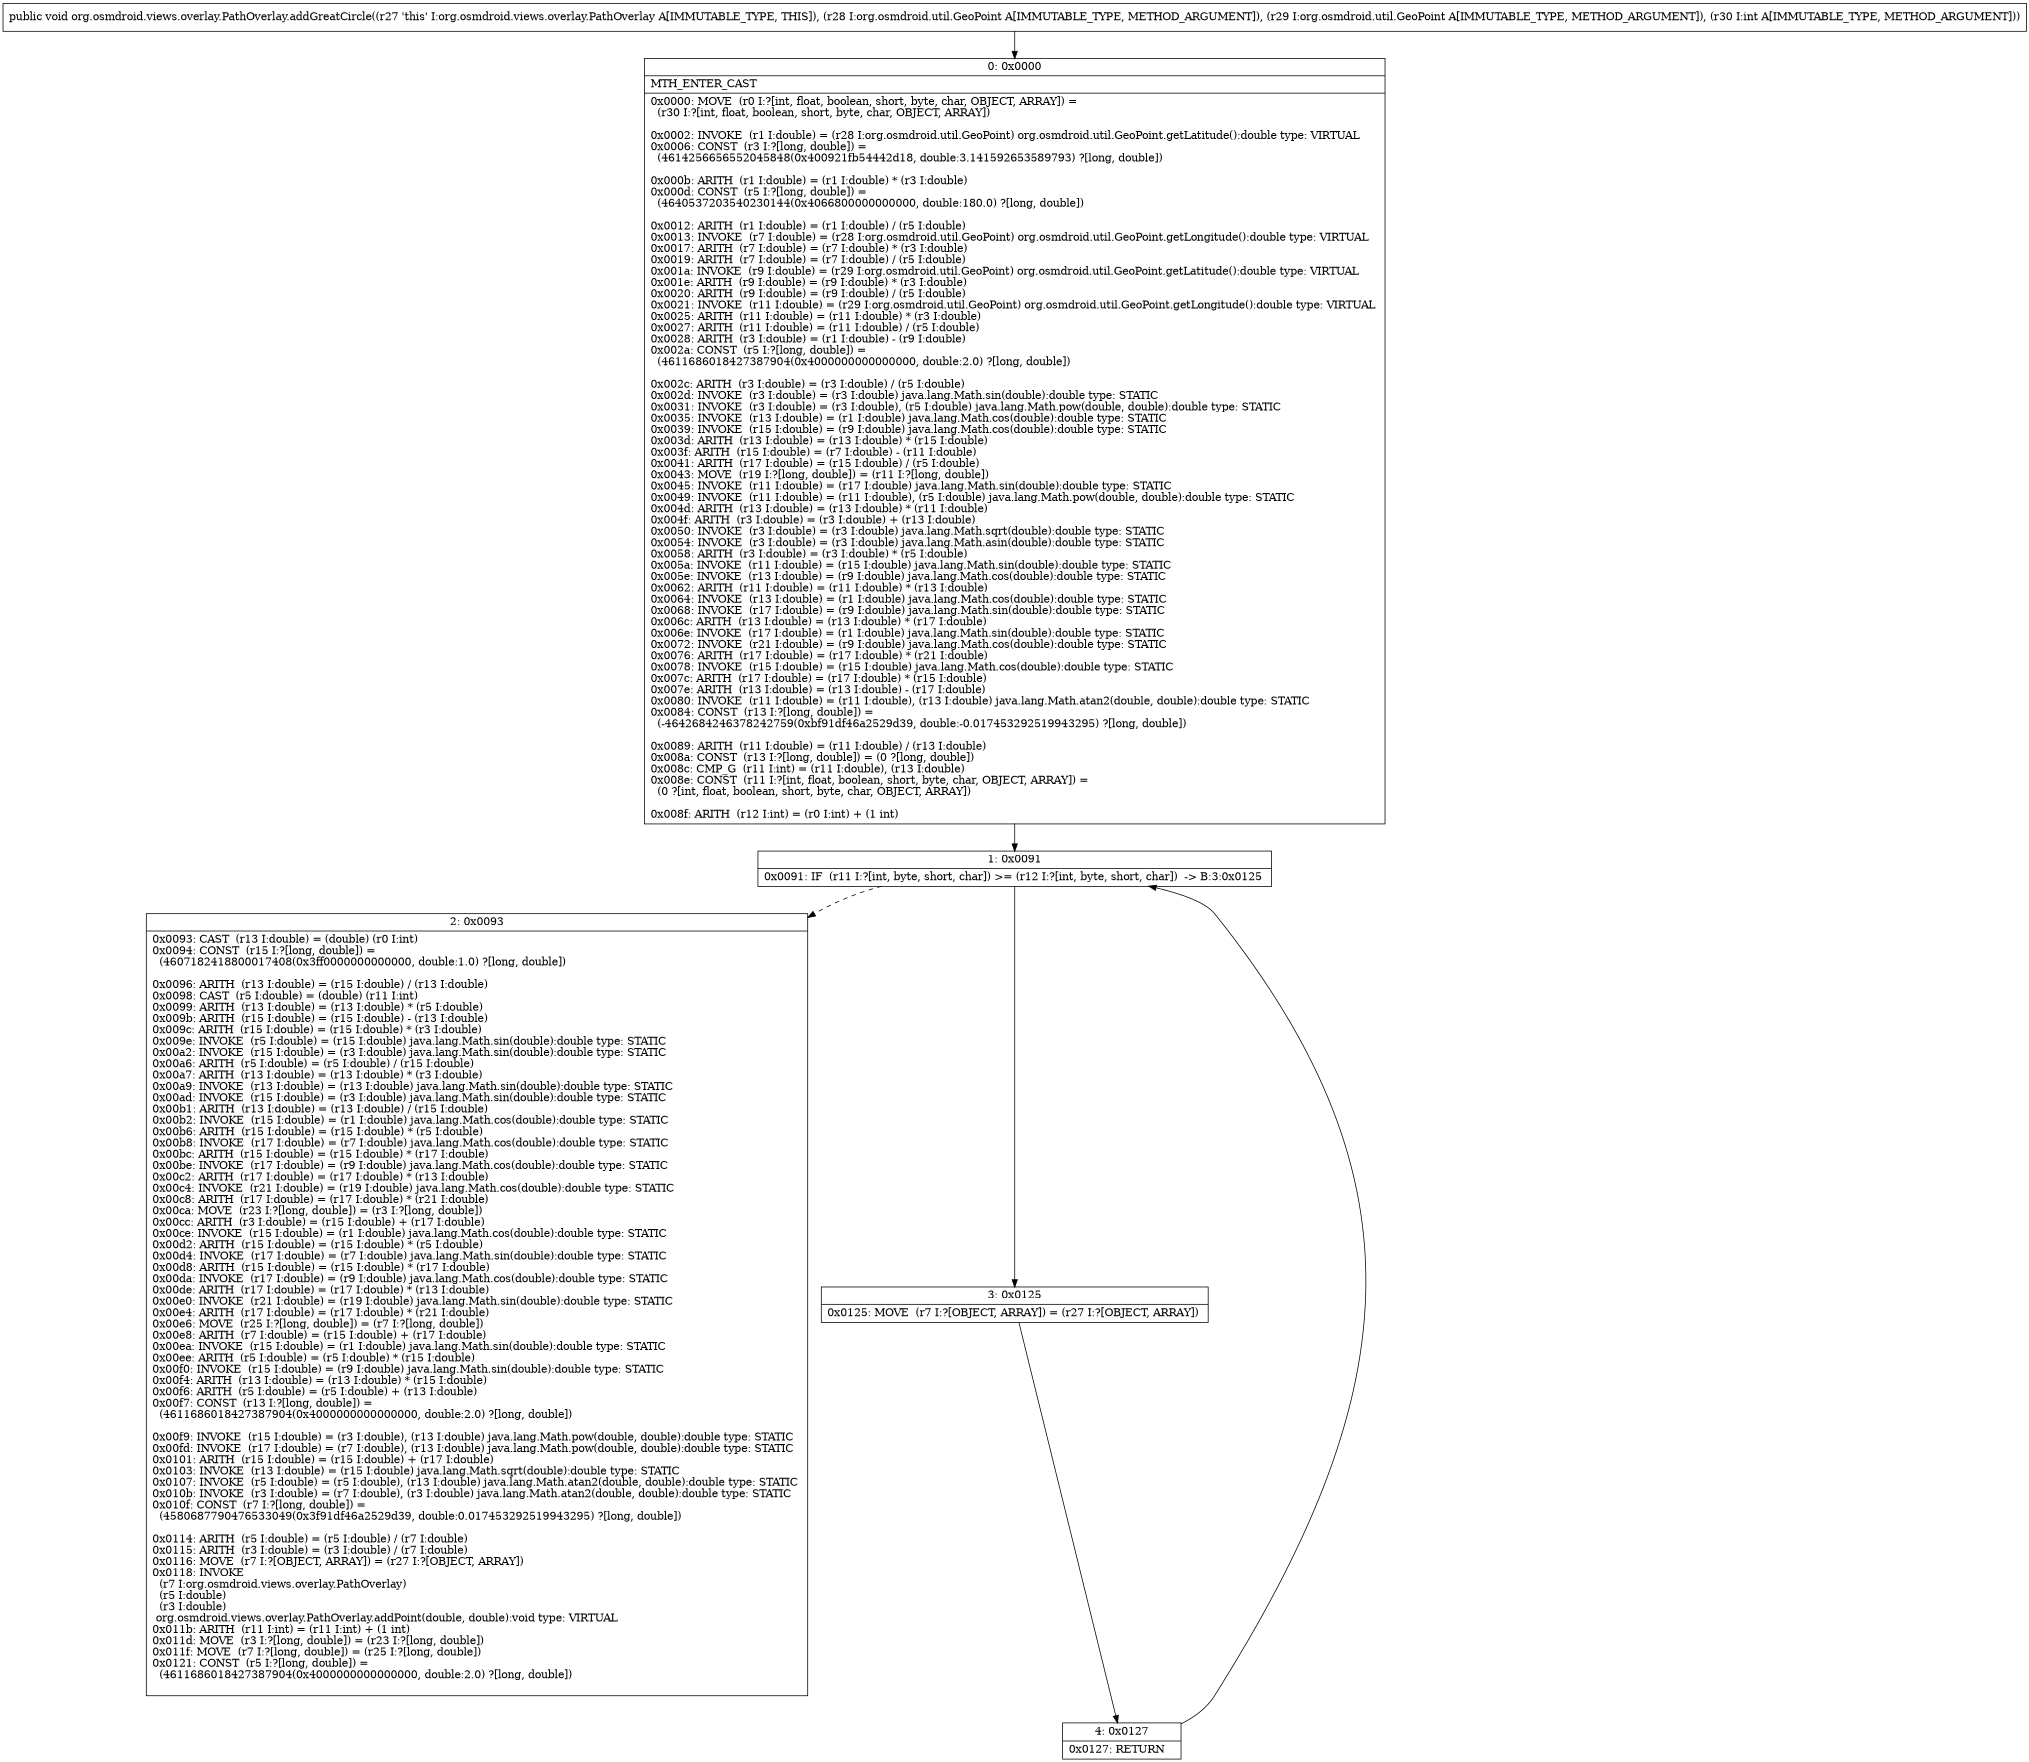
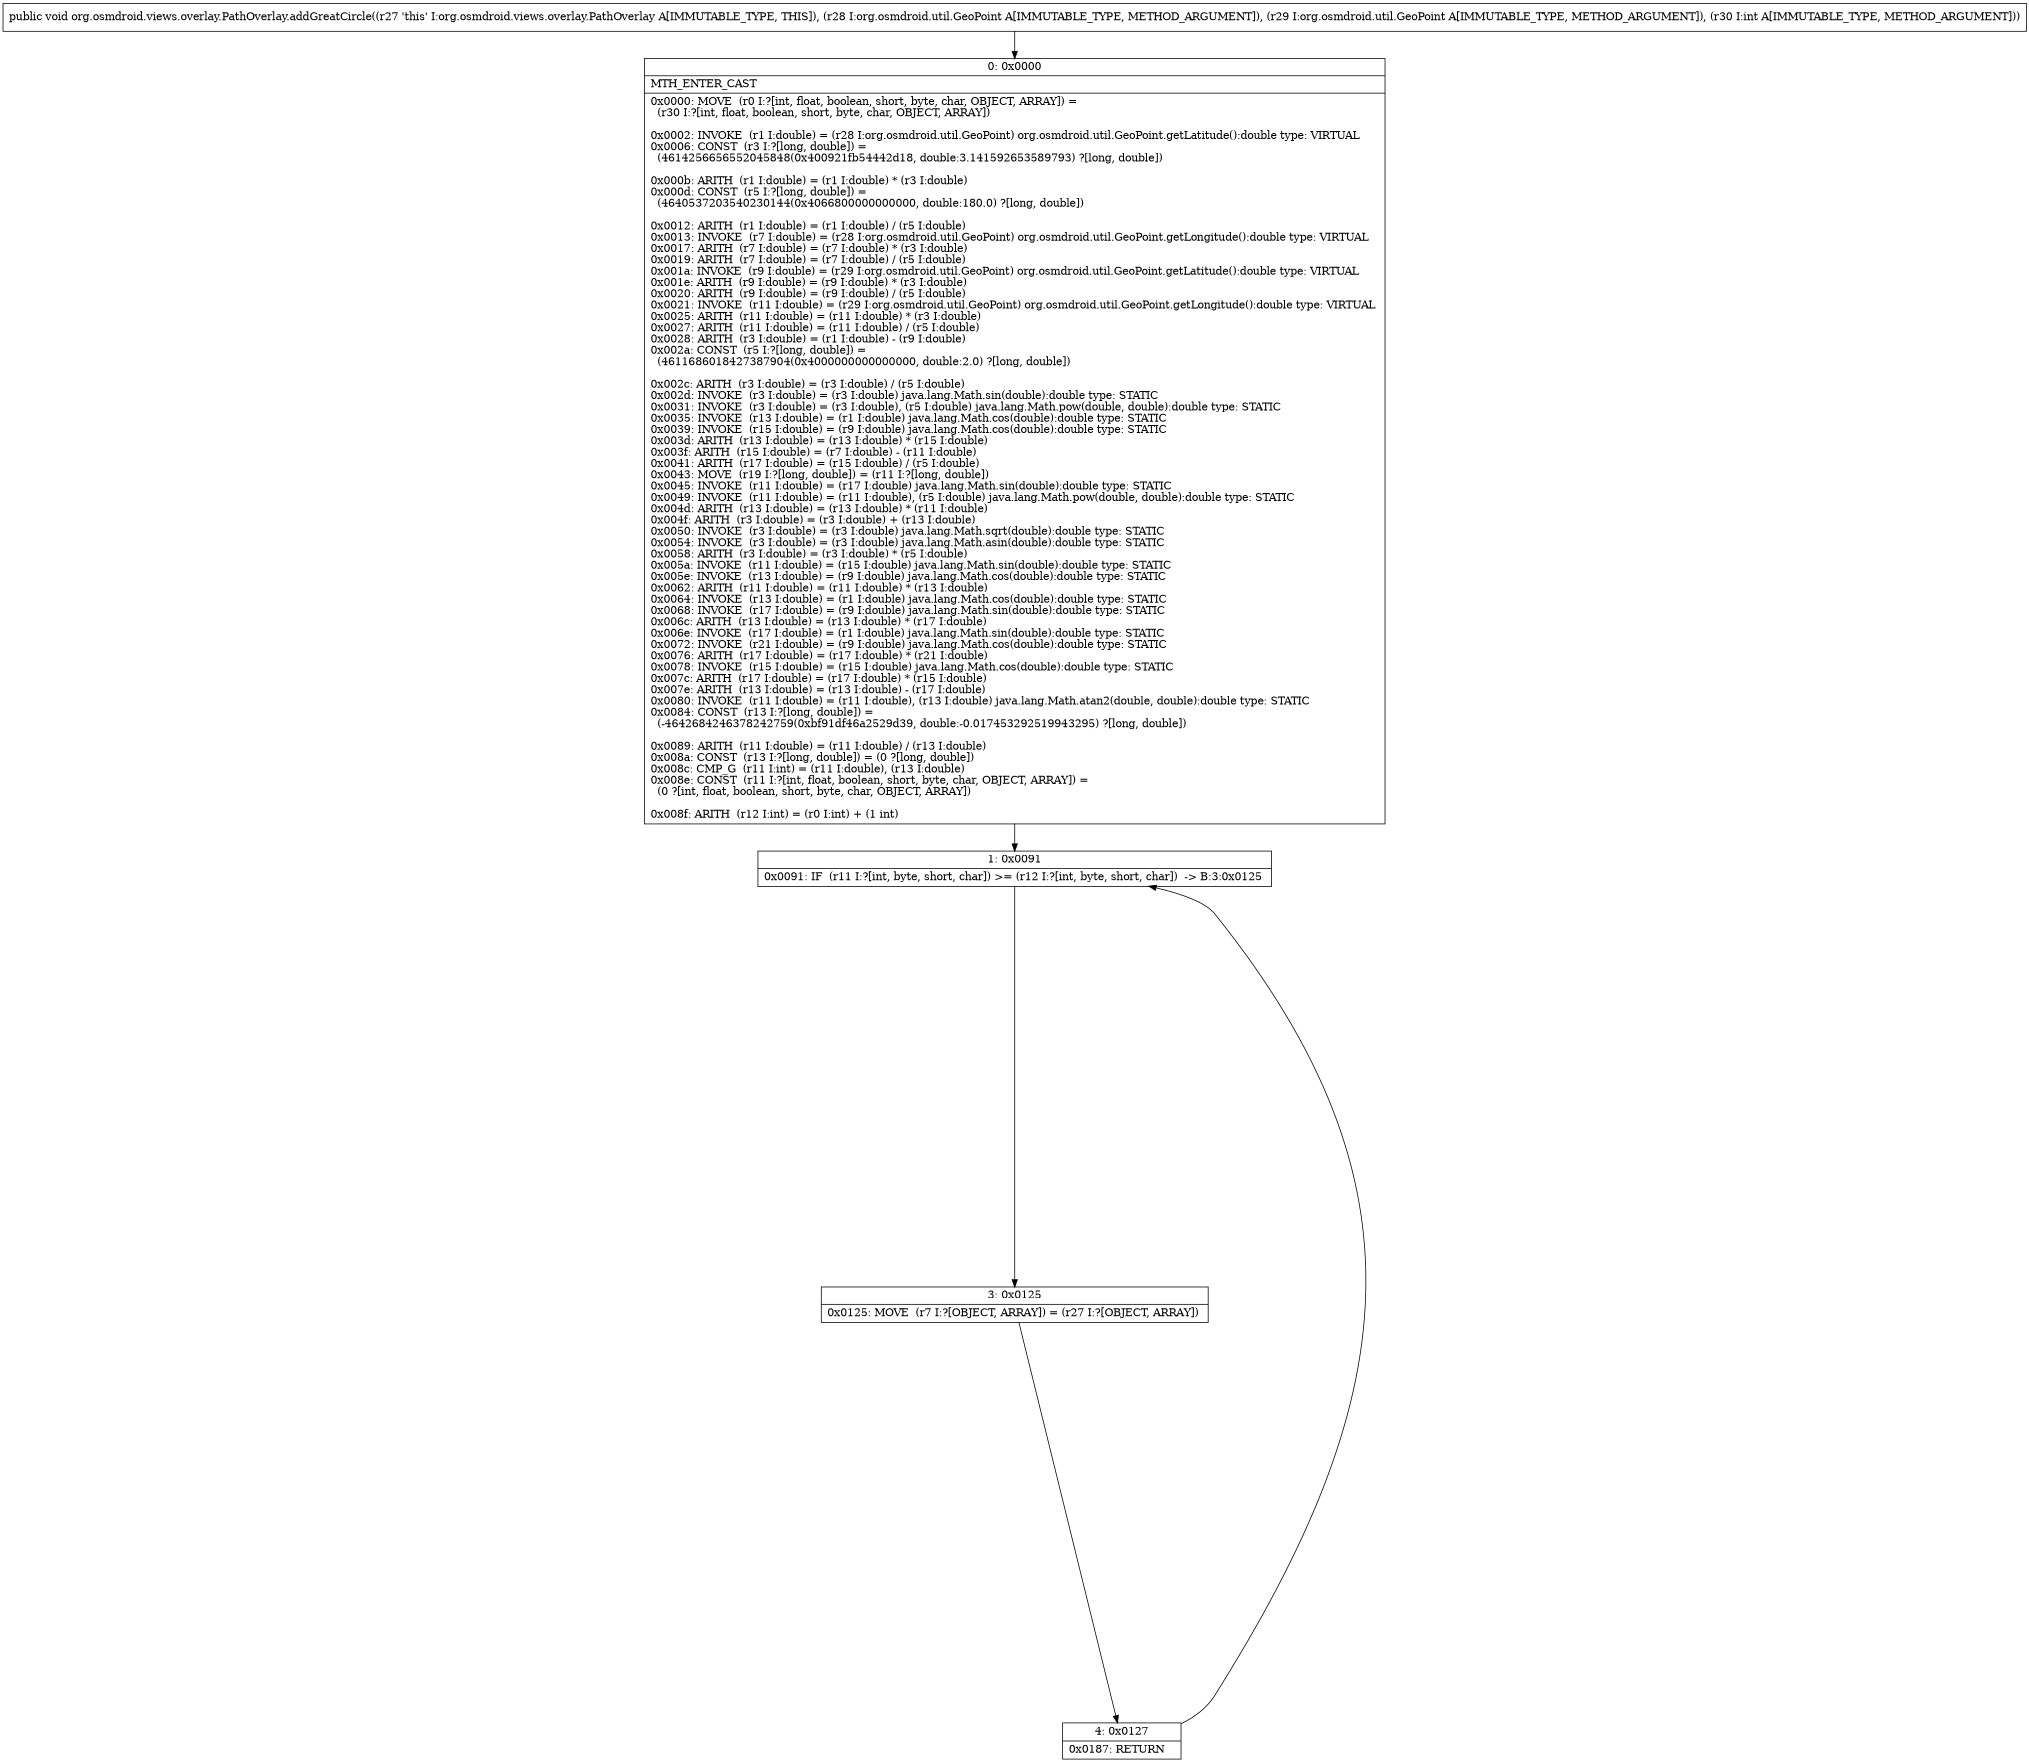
node "2: 0x0093": removed
node "4: 0x0127": text "0x0127: RETURN" -> "0x0187: RETURN"
